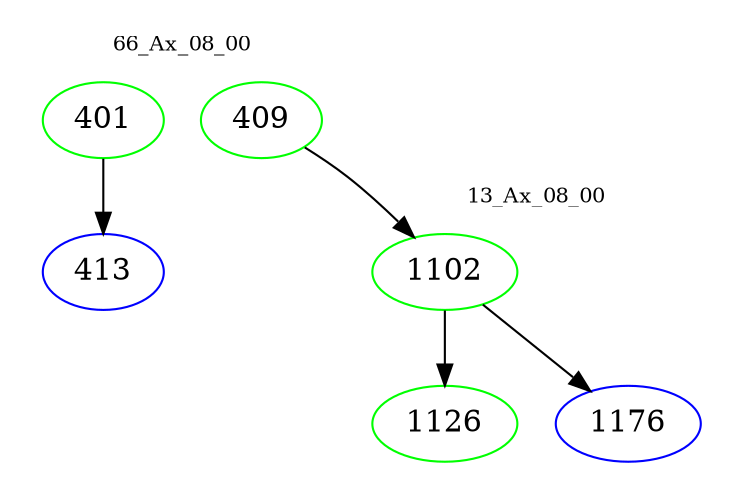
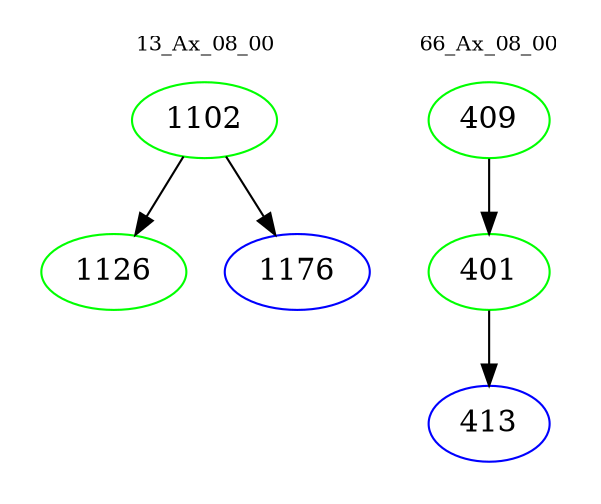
edge "409" -> "1102": now "409" -> "401"
